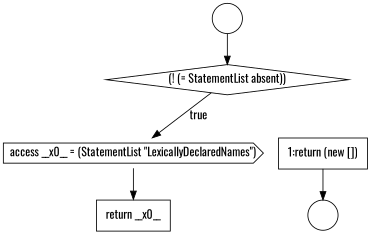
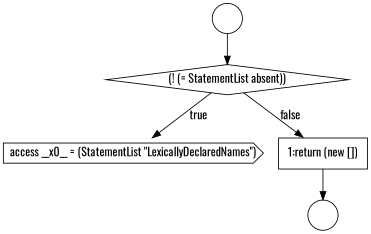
edge "(! (= StatementList absent))" -> "1:return (new [])": added, label "false"
node "return __x0__": removed
